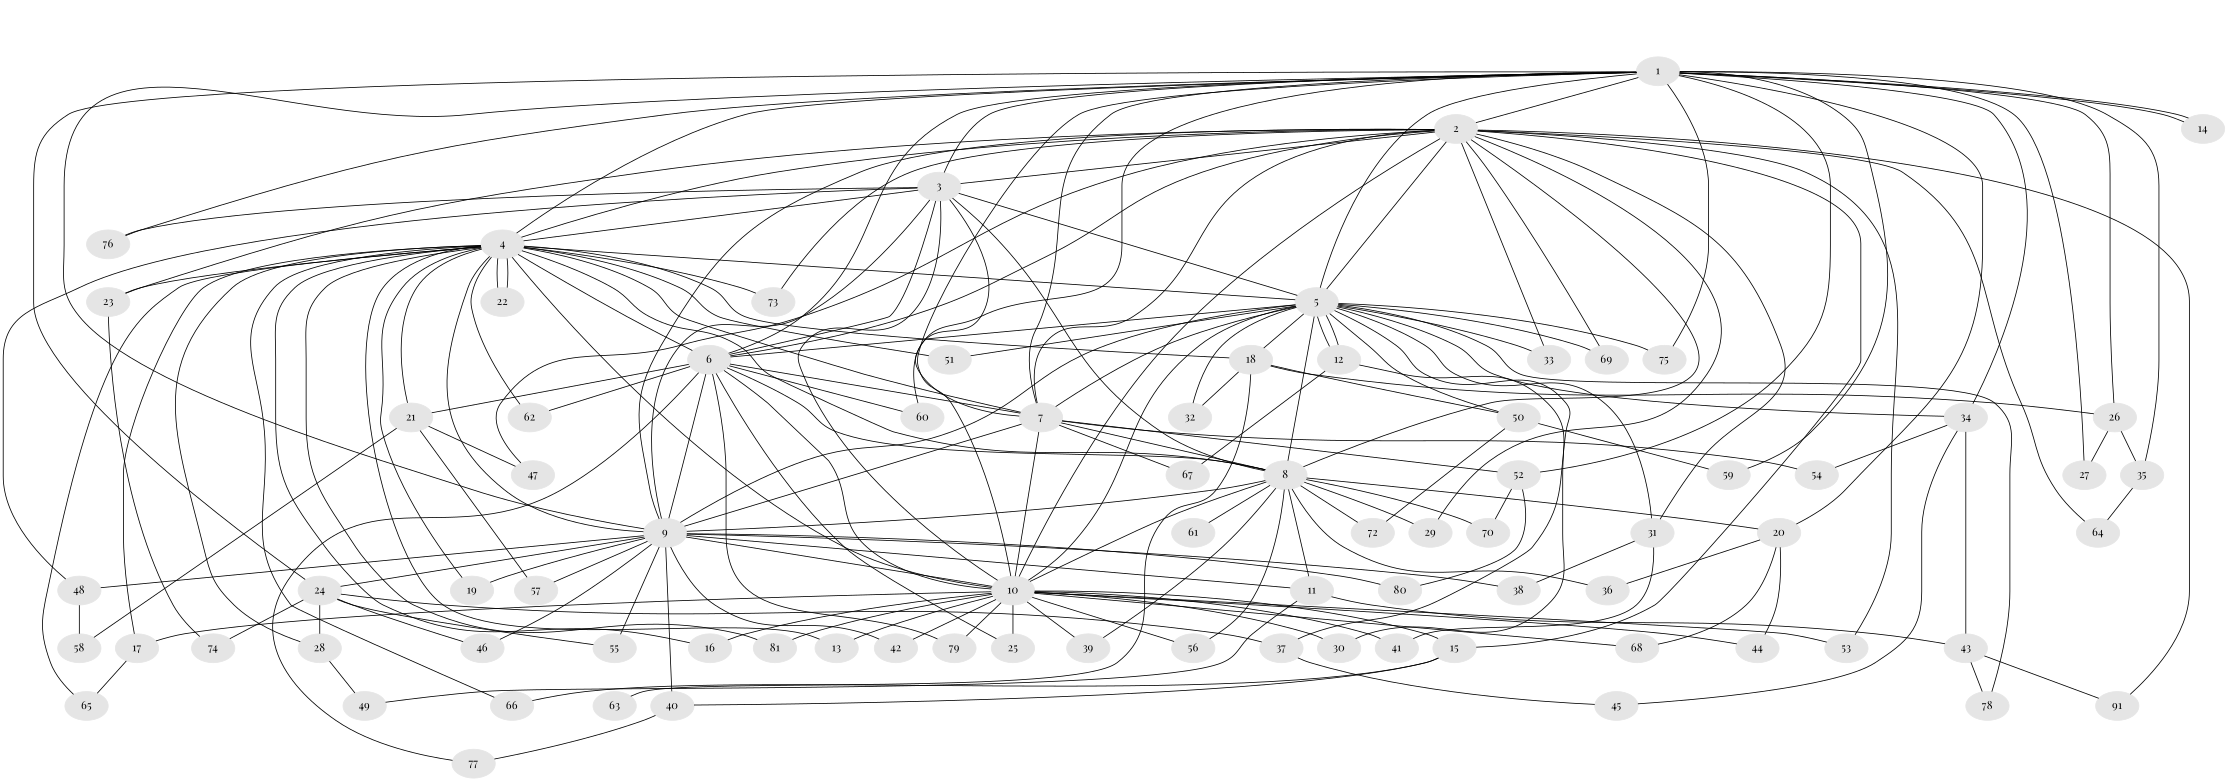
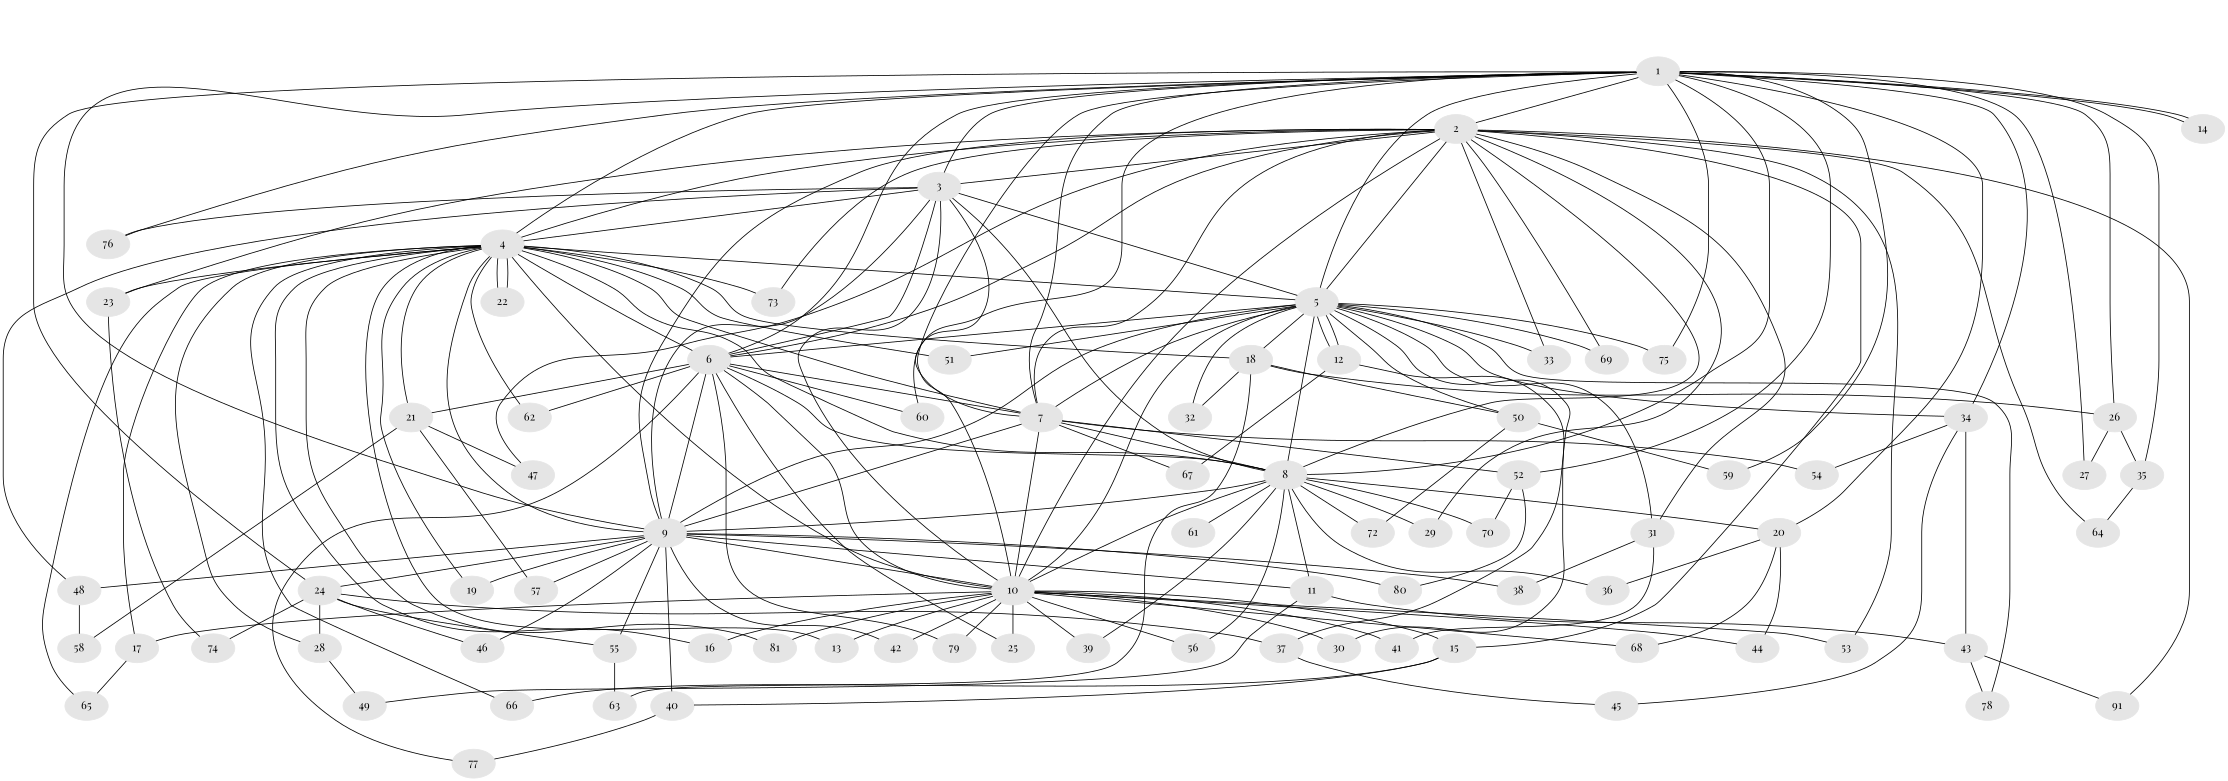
edge "1" -- "8": added
edge "55" -- "63": added
